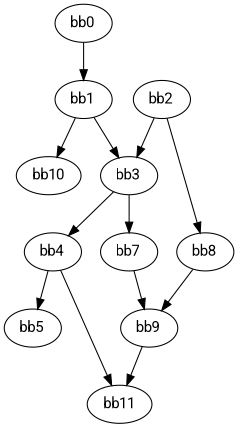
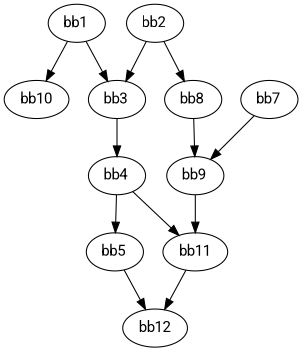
node "bb0": removed
edge "bb3" -> "bb7": removed
node "bb12": added
